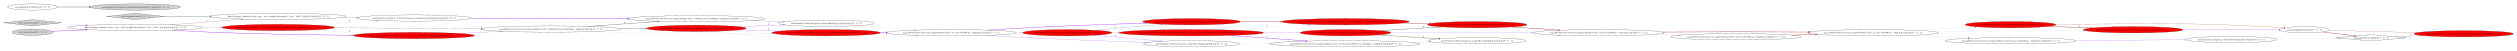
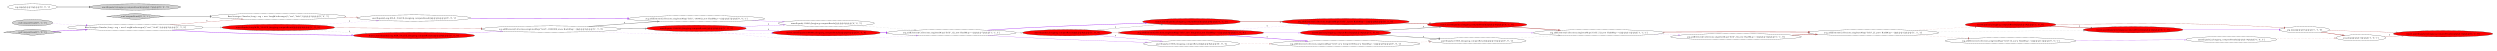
node "testComputeResult['0', '1', '0']": shape diamond -> ellipse
node "testComputeResult['1', '0', '0']": shape ellipse -> diamond
node "avg.skip()@@@15@@@['1', '0', '1']": shape diamond -> ellipse
